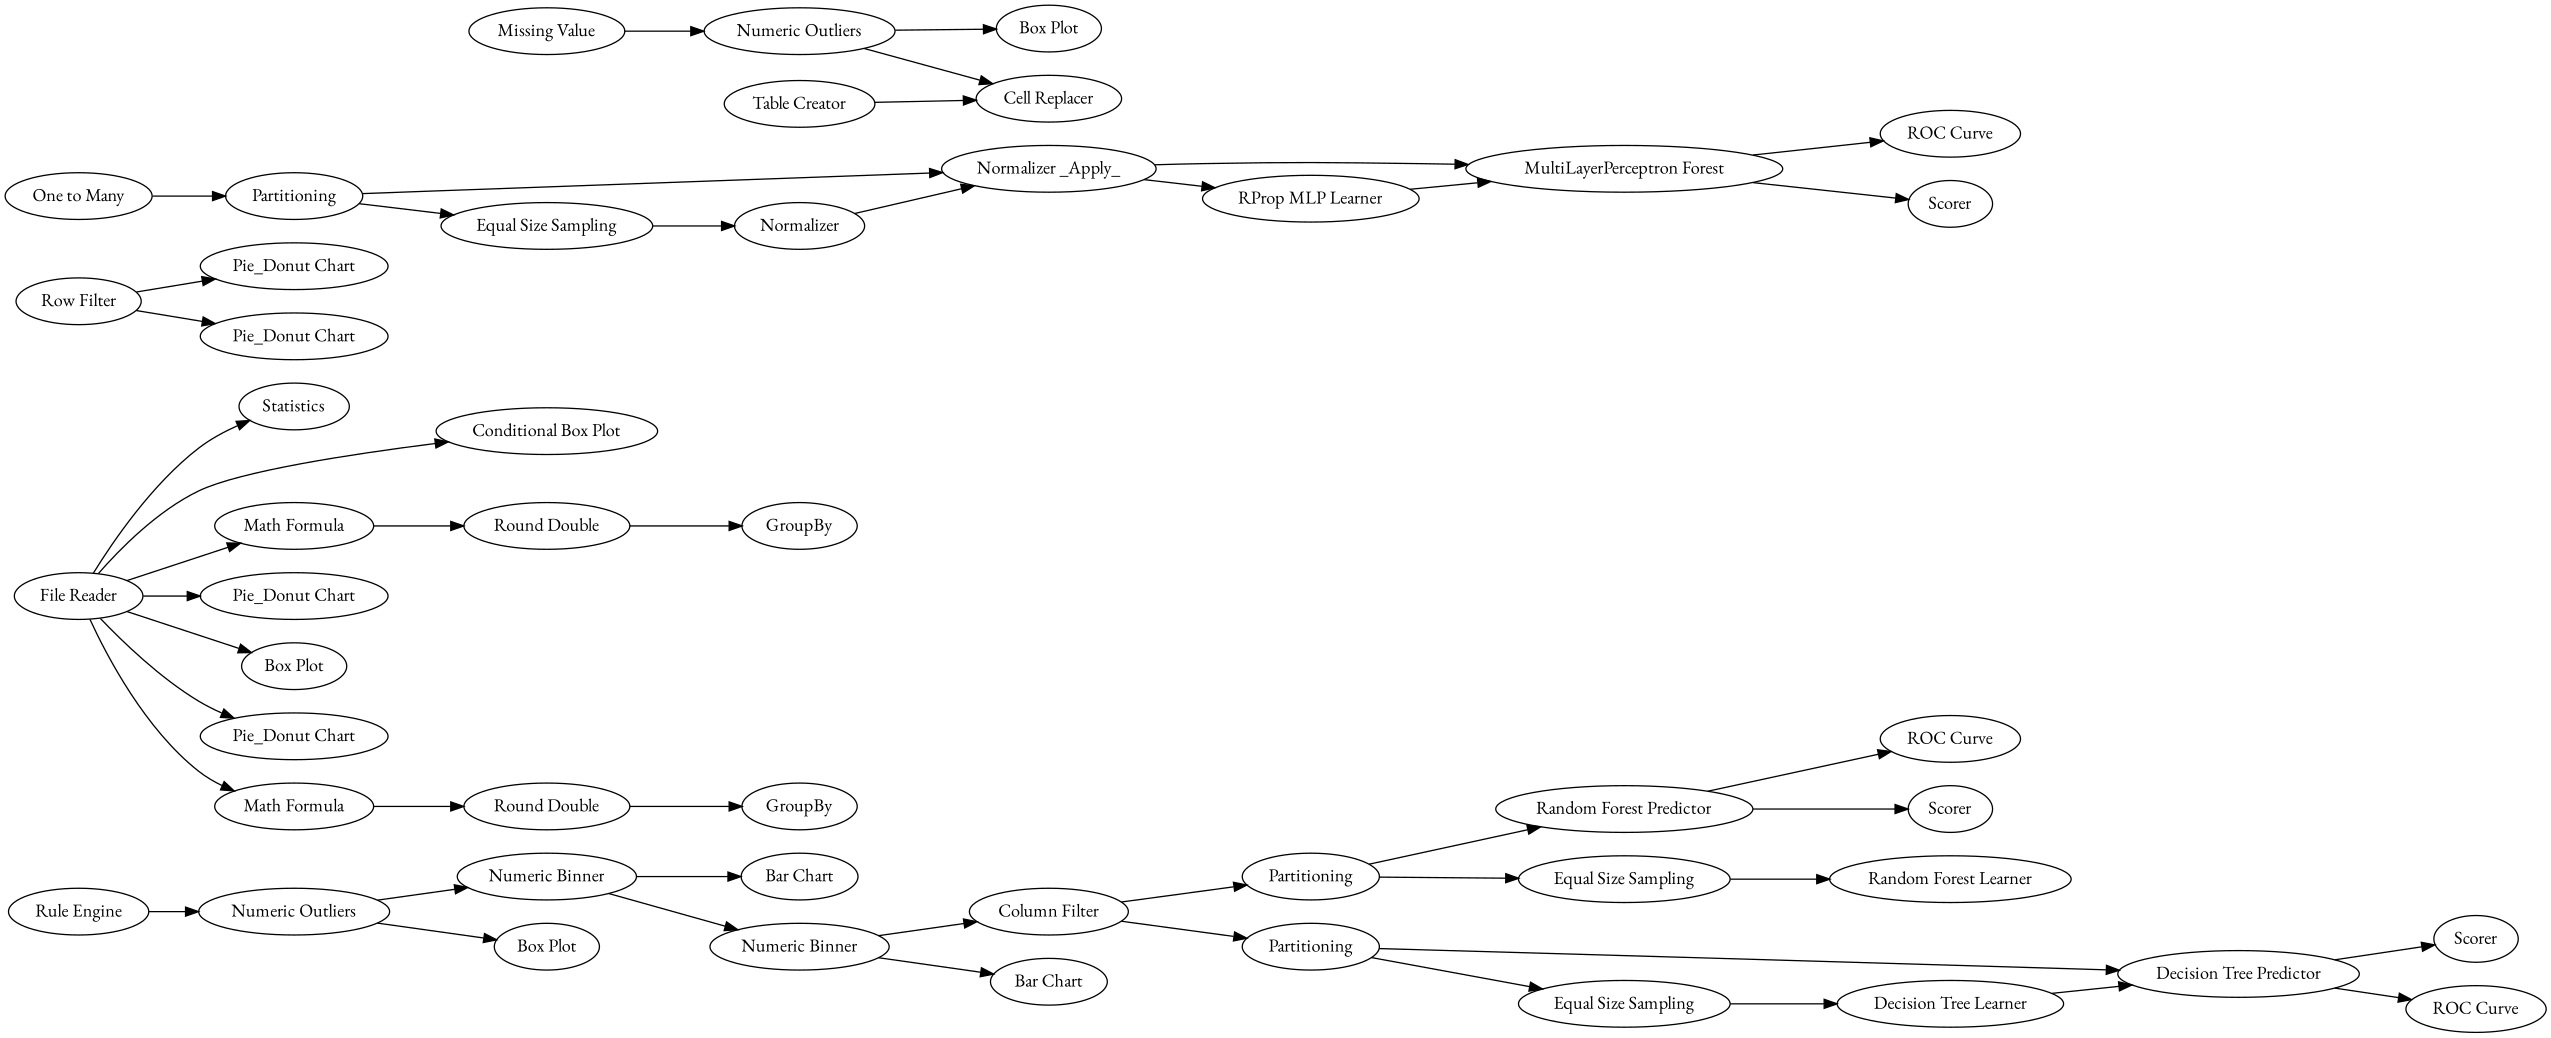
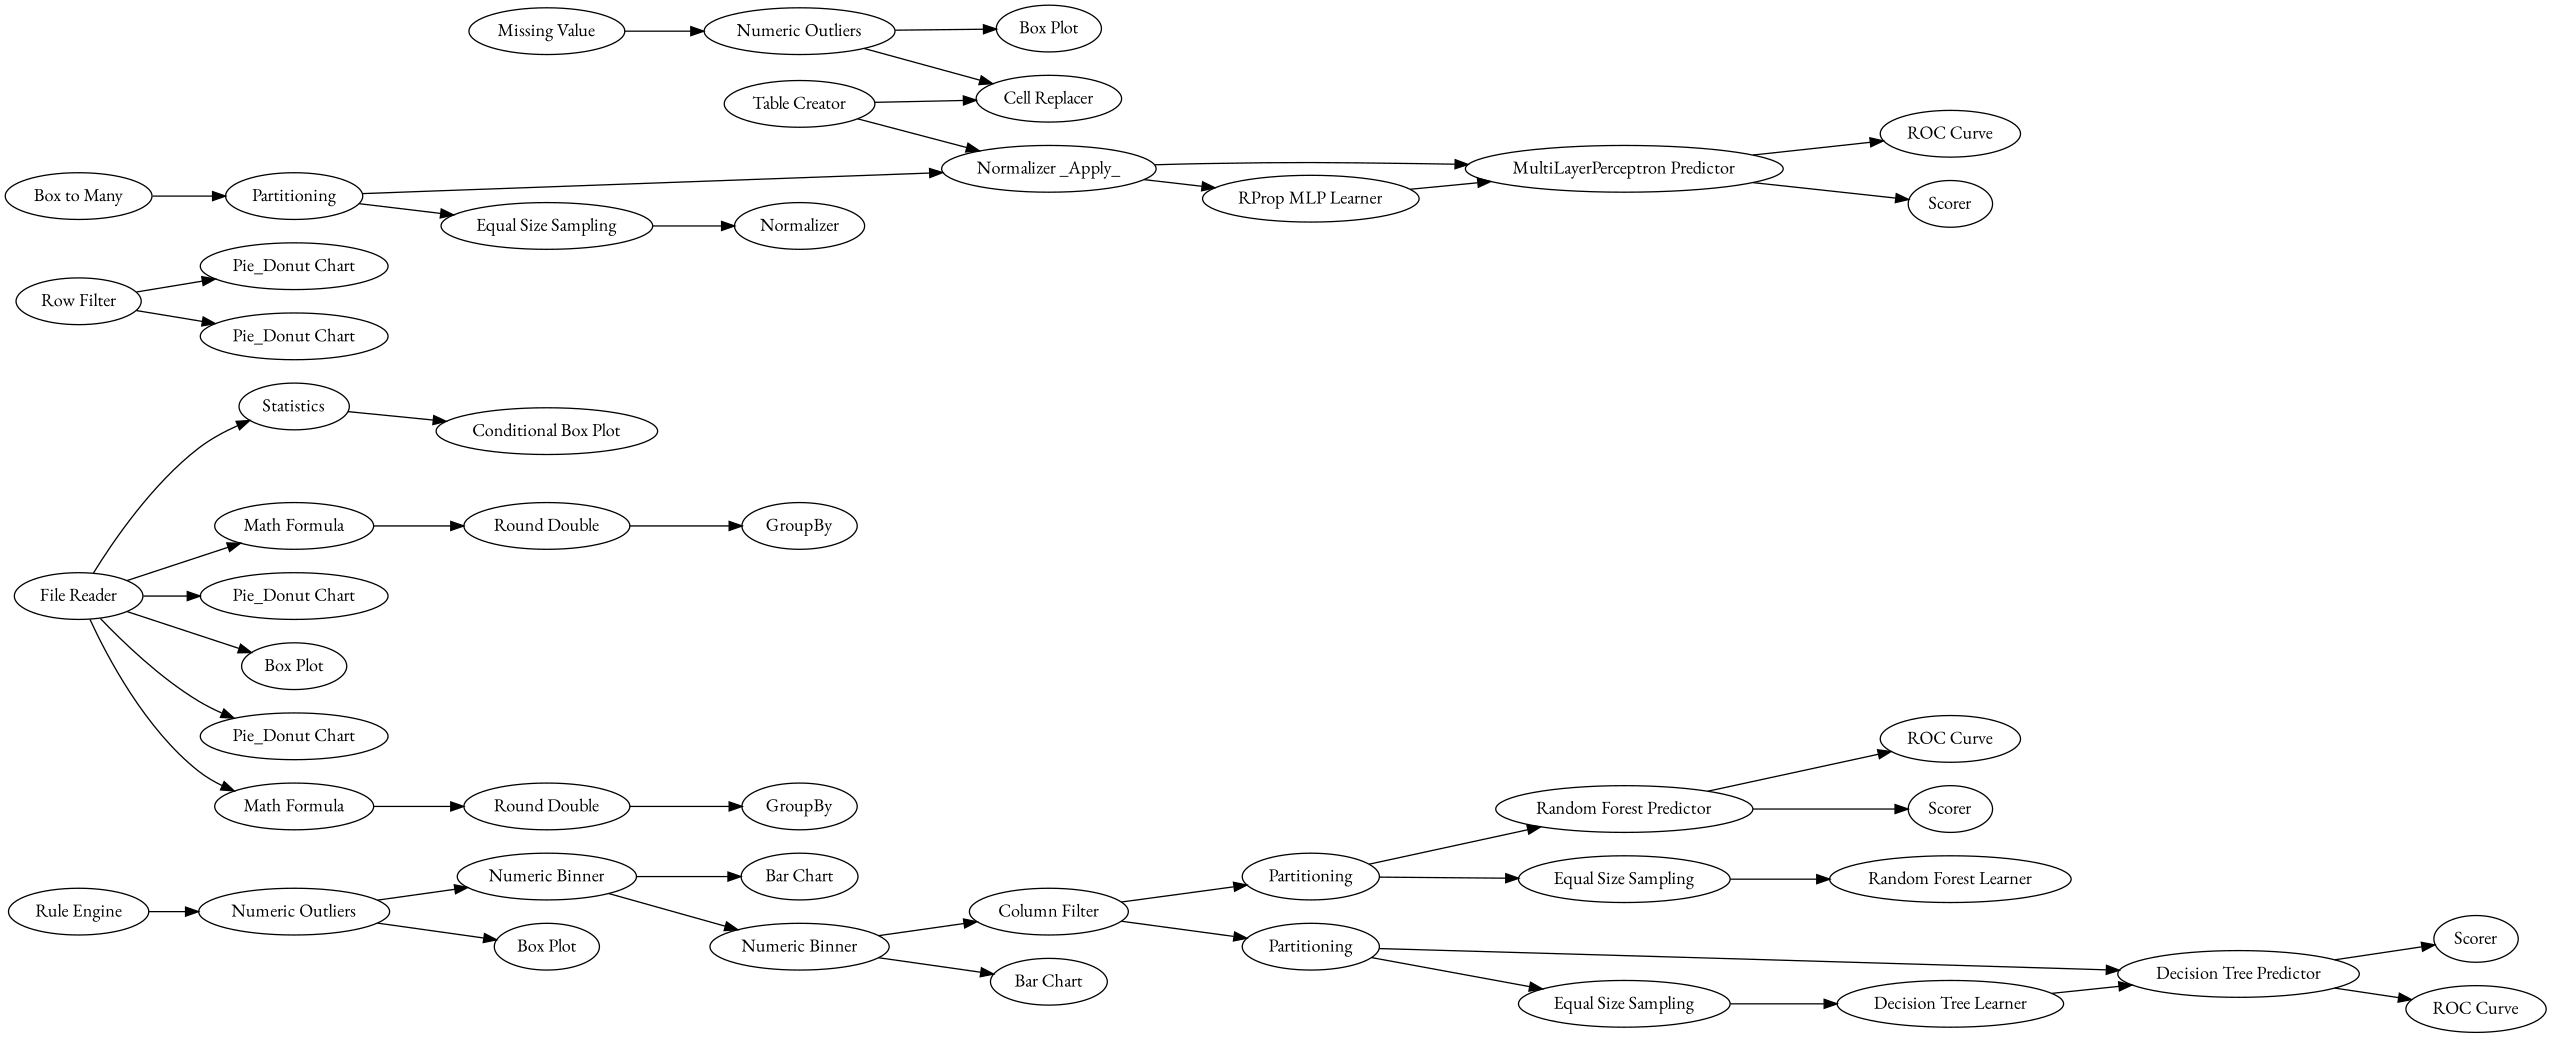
node "MultiLayerPerceptron Forest": label "MultiLayerPerceptron Forest" -> "MultiLayerPerceptron Predictor"
node "One to Many": label "One to Many" -> "Box to Many"
edge "Normalizer" -> "Normalizer _Apply_": now "Table Creator" -> "Normalizer _Apply_"
edge "File Reader" -> "Conditional Box Plot": now "Statistics" -> "Conditional Box Plot"
